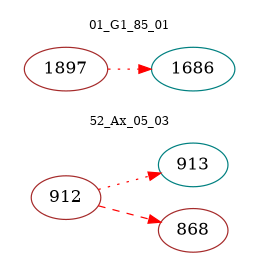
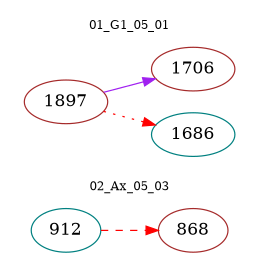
cluster "01_G1_85_01": label "01_G1_85_01" -> "01_G1_05_01"
node "1706": added
cluster "52_Ax_05_03": label "52_Ax_05_03" -> "02_Ax_05_03"
node "913": removed
node "912": color brown -> teal
